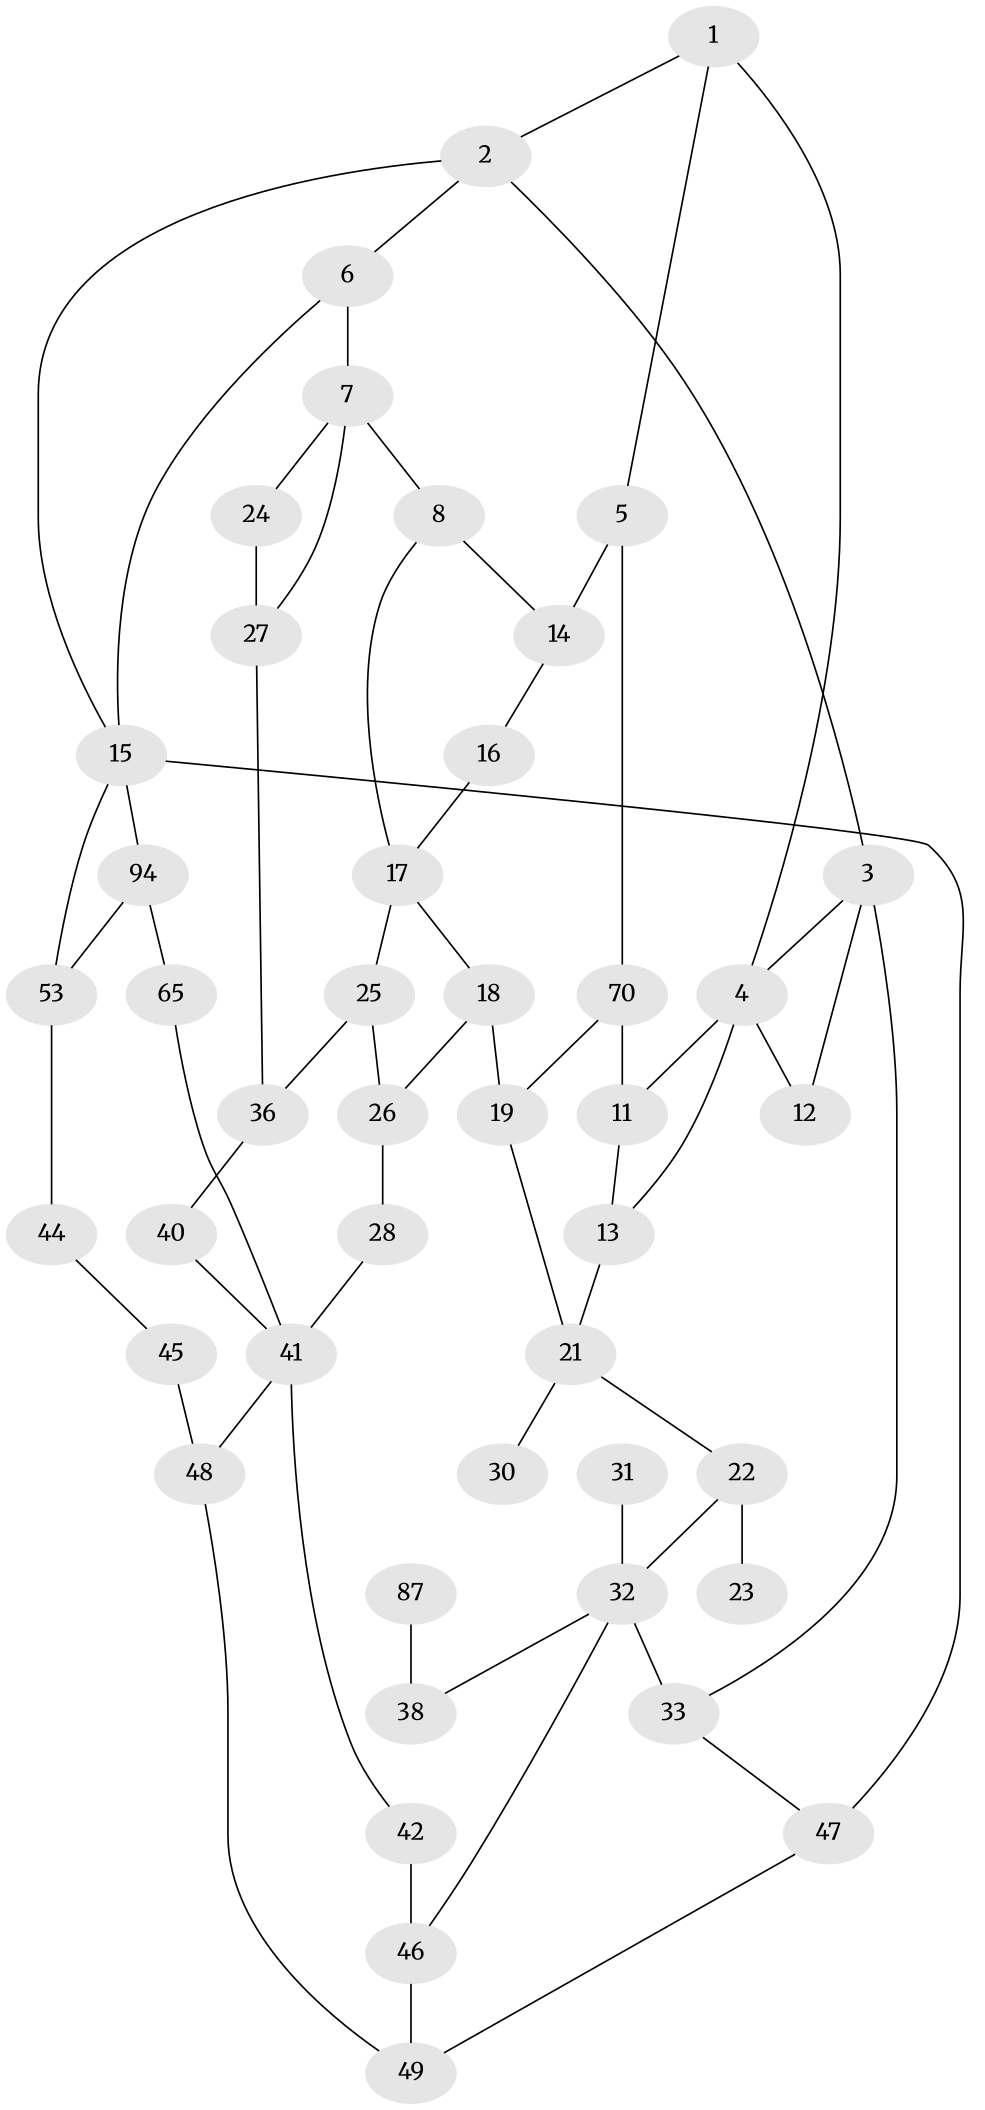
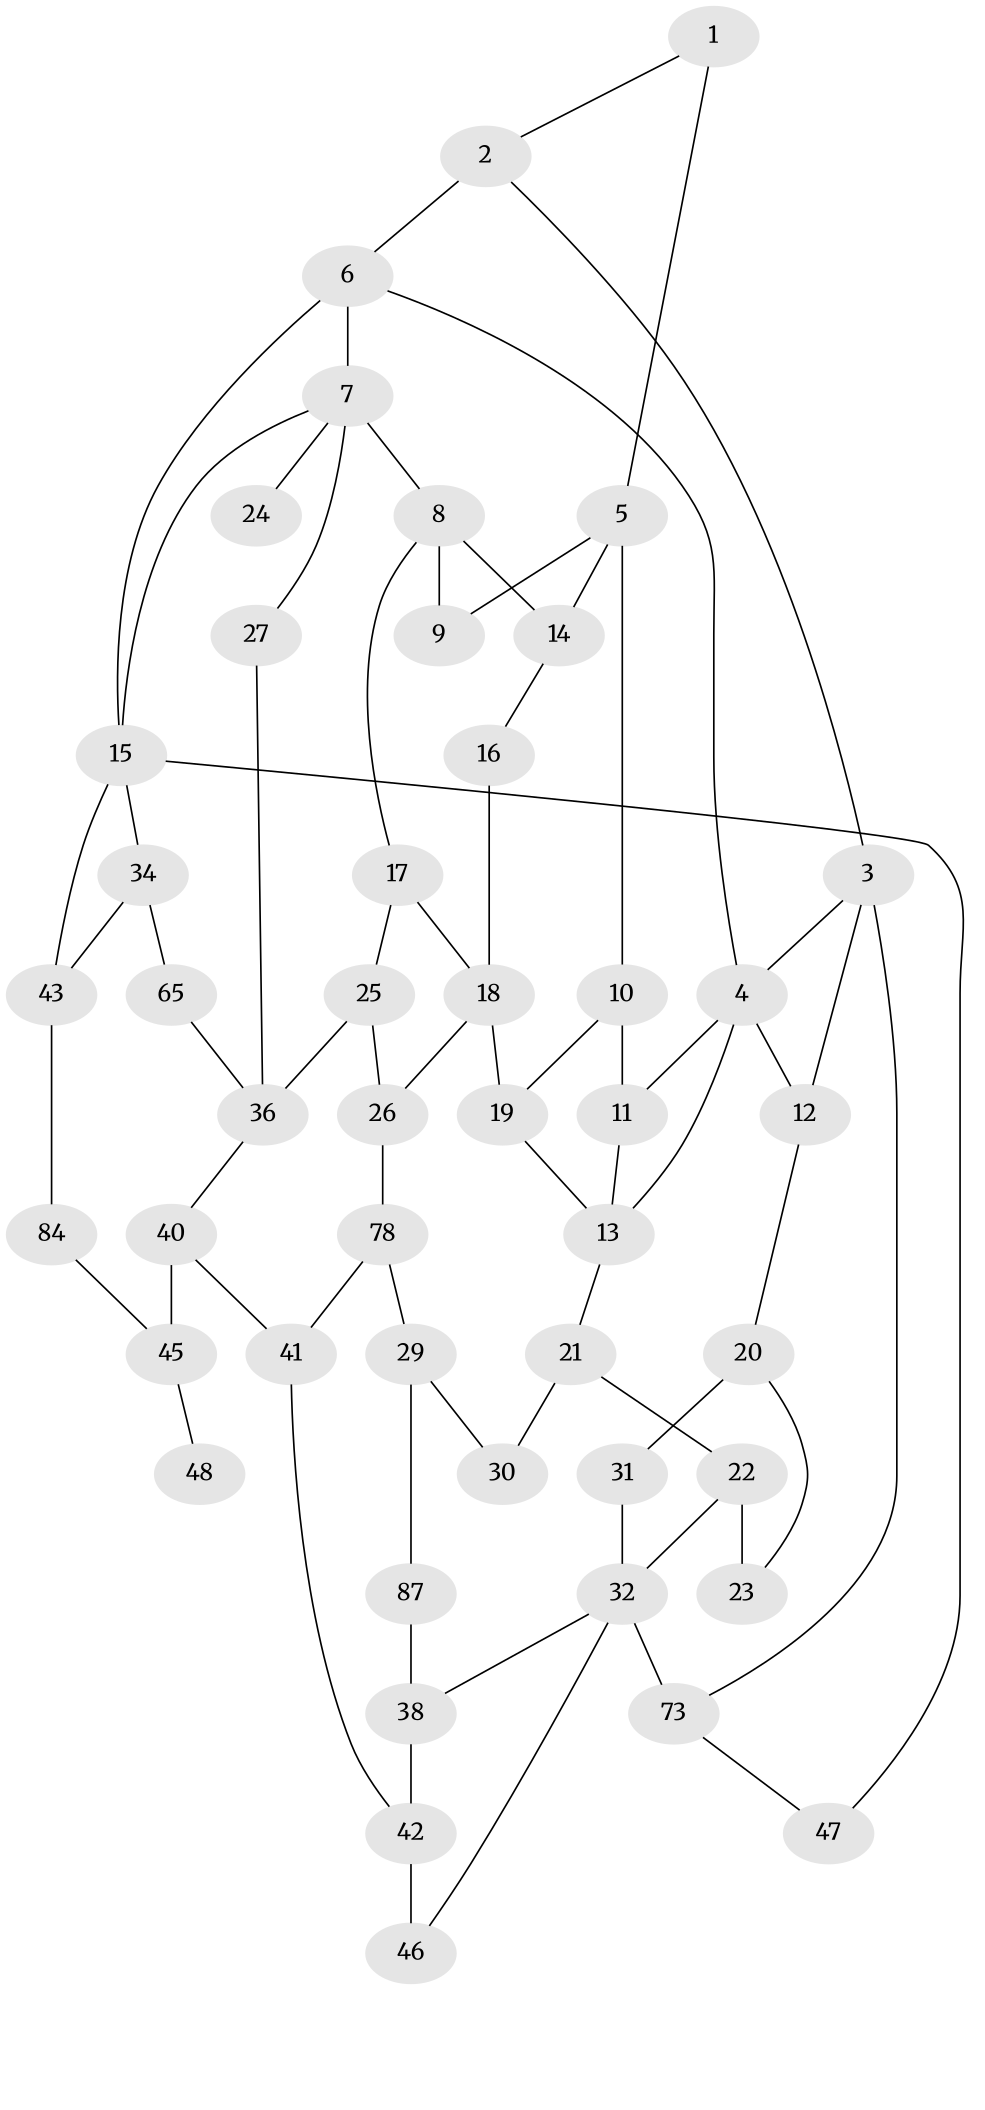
edge "2" -- "15": now "7" -- "15"
edge "1" -- "4": now "6" -- "4"
edge "24" -- "27": removed
node "9": added
edge "16" -- "17": now "16" -- "18"
node "94": label "94" -> "34"
node "53": label "53" -> "43"
node "70": label "70" -> "10"
edge "65" -- "41": now "65" -- "36"
node "44": label "44" -> "84"
node "28": label "28" -> "78"
edge "19" -- "21": now "19" -- "13"
edge "40" -- "45": added
node "29": added
node "20": added
edge "41" -- "48": removed
node "33": label "33" -> "73"
edge "38" -- "42": added
node "49": removed
